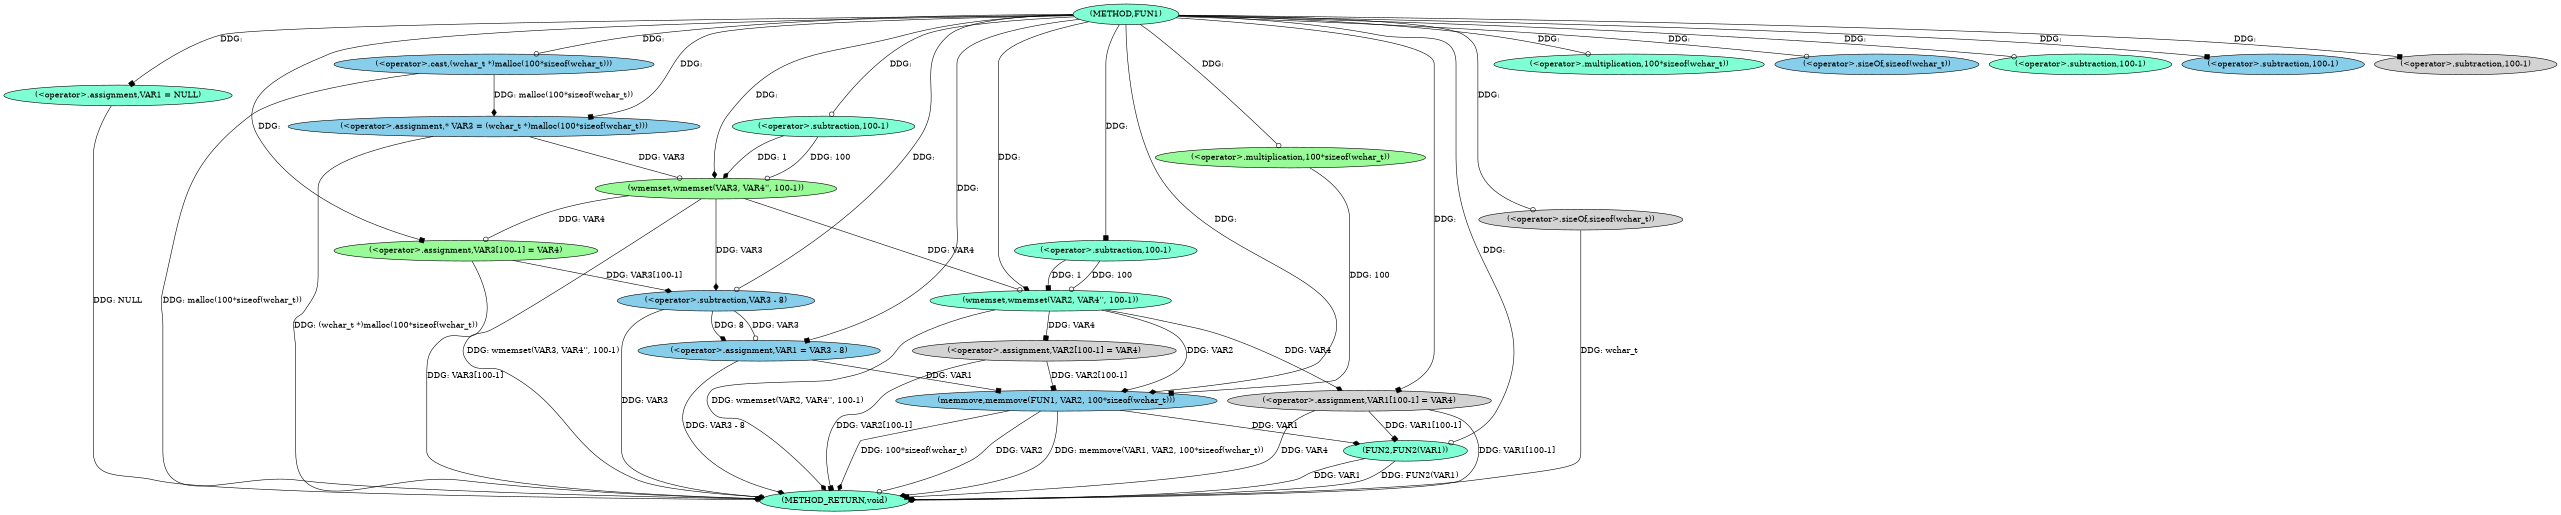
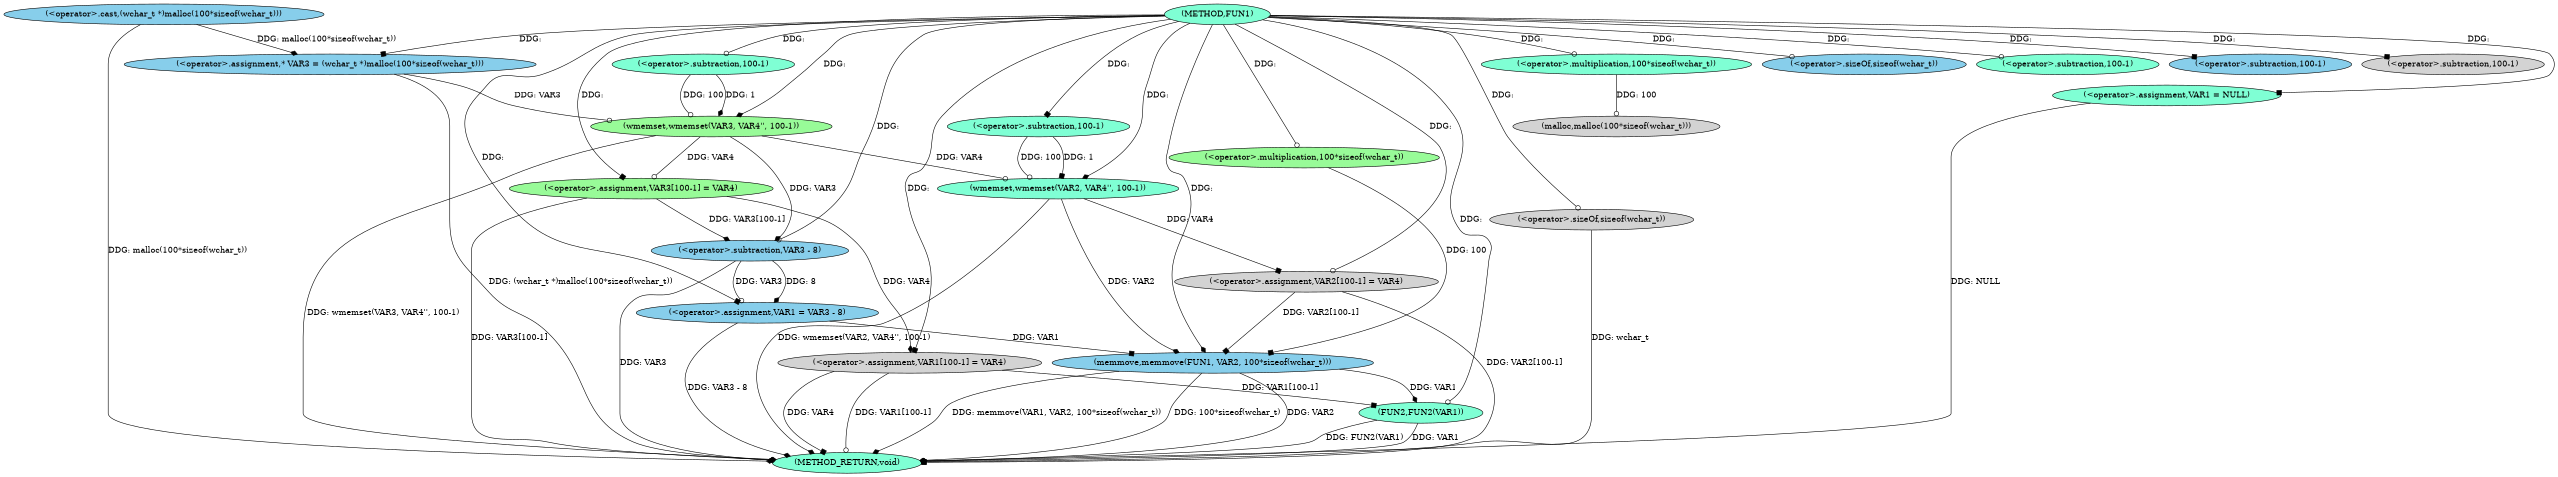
edge "(METHOD,FUN1)" -> "(<operator>.cast,(wchar_t *)malloc(100*sizeof(wchar_t)))": now "(METHOD,FUN1)" -> "(<operator>.assignment,VAR2[100-1] = VAR4)"
node "(malloc,malloc(100*sizeof(wchar_t)))": added
edge "(wmemset,wmemset(VAR2, VAR4'', 100-1))" -> "(<operator>.assignment,VAR1[100-1] = VAR4)": now "(<operator>.assignment,VAR3[100-1] = VAR4)" -> "(<operator>.assignment,VAR1[100-1] = VAR4)"
